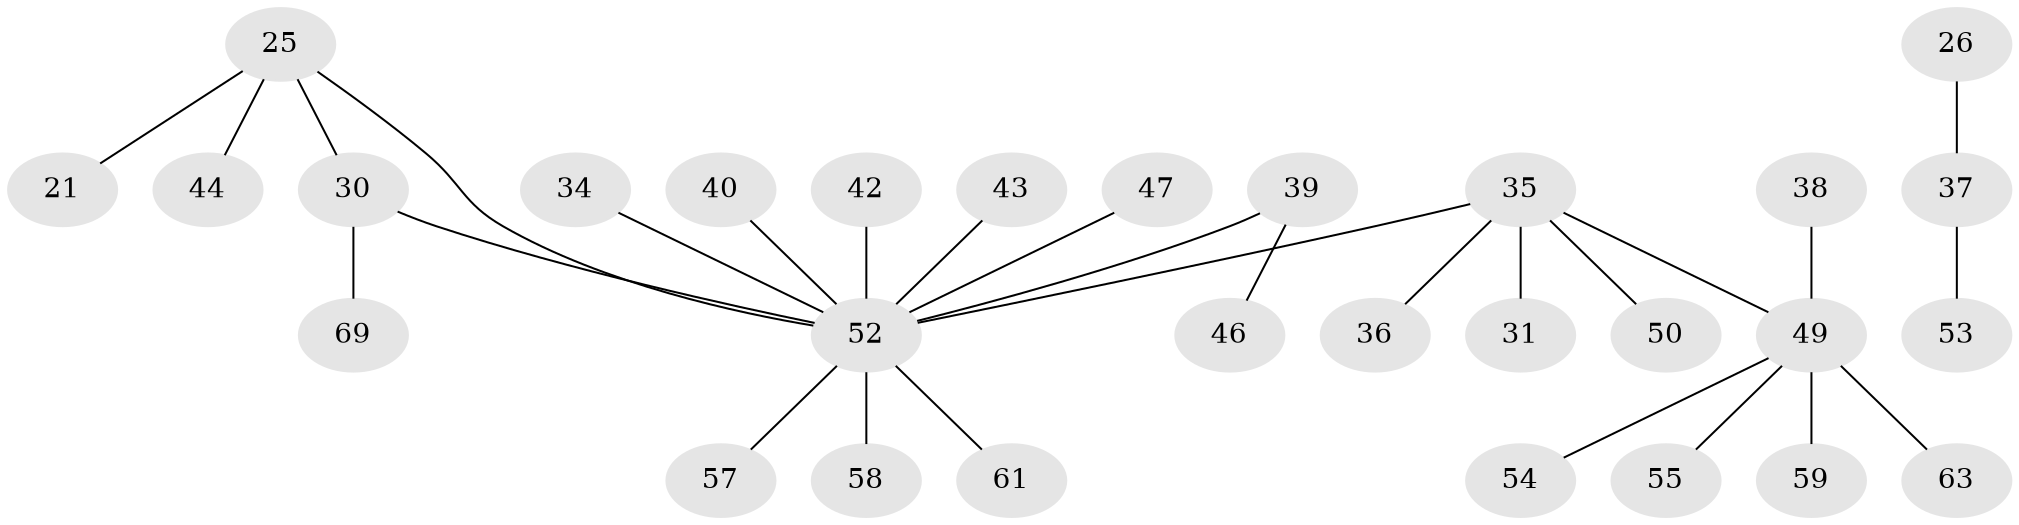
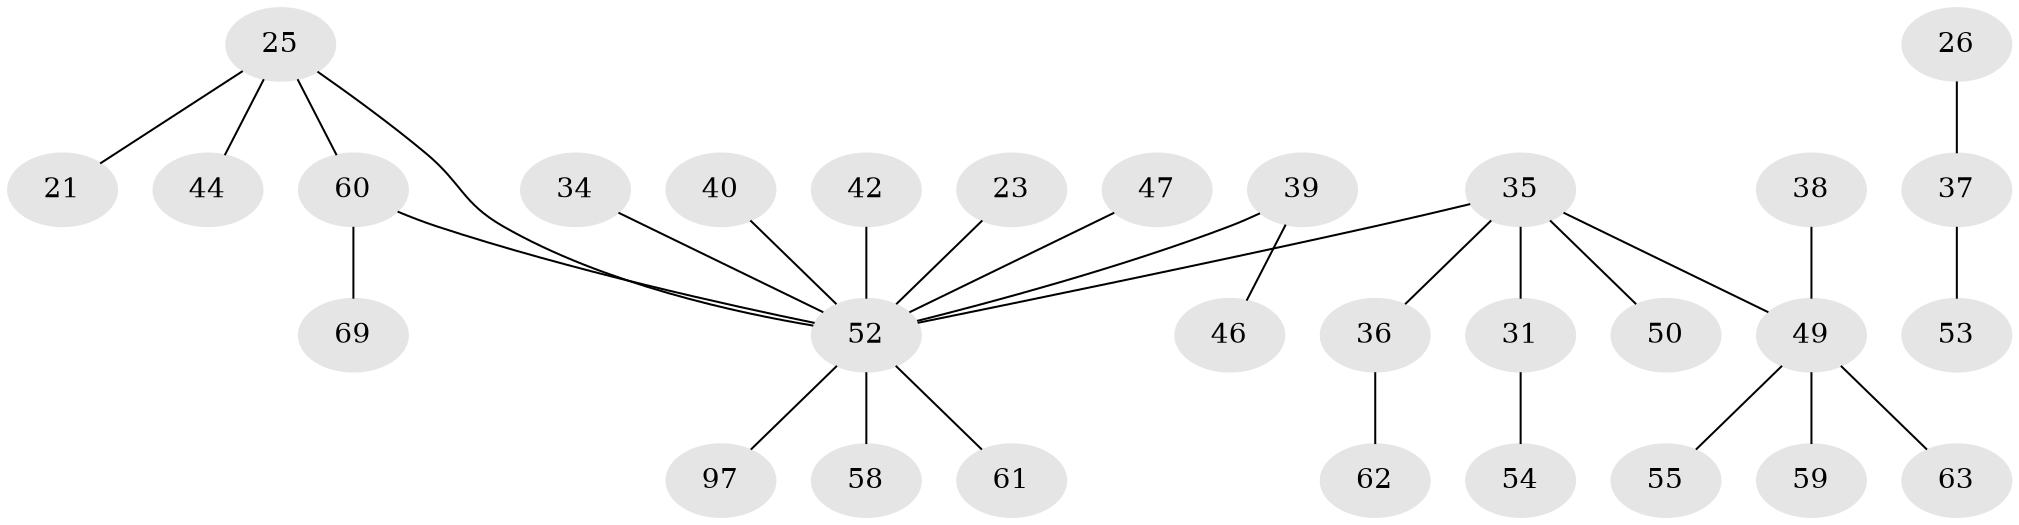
node "30": label "30" -> "60"
node "43": label "43" -> "23"
edge "49" -- "54": now "31" -- "54"
node "57": label "57" -> "97"
node "62": added
